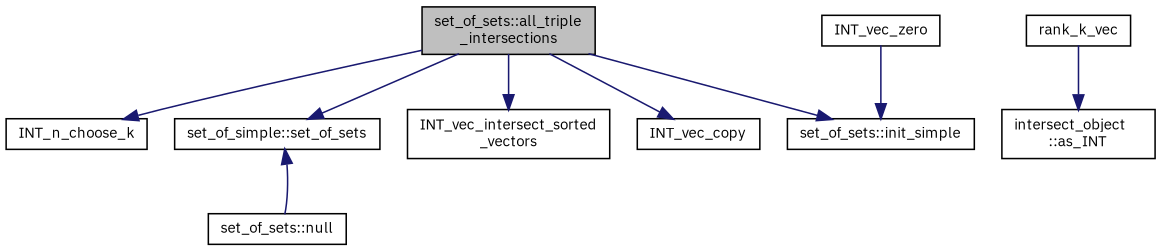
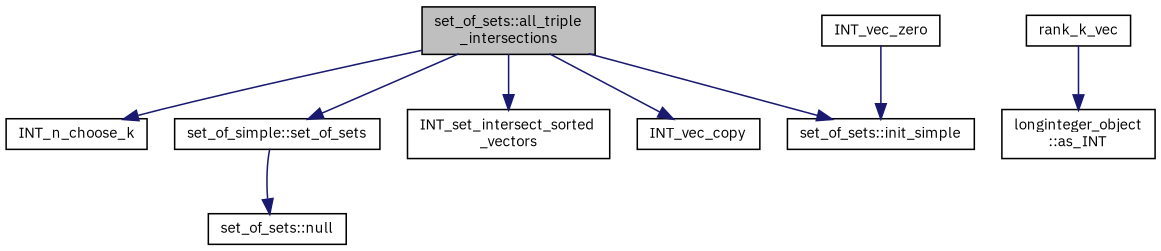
node "INT_vec_intersect_sorted _vectors": label "INT_vec_intersect_sorted _vectors" -> "INT_set_intersect_sorted _vectors"
node "intersect_object ::as_INT": label "intersect_object ::as_INT" -> "longinteger_object ::as_INT"
edge "set_of_sets::null" -> "set_of_simple::set_of_sets": reversed
